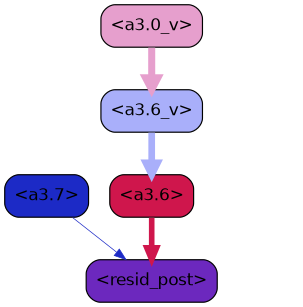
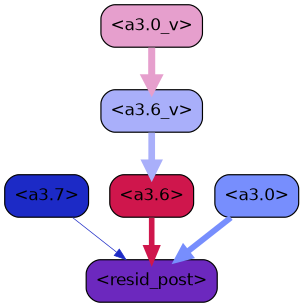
node "<a3.0>": added
